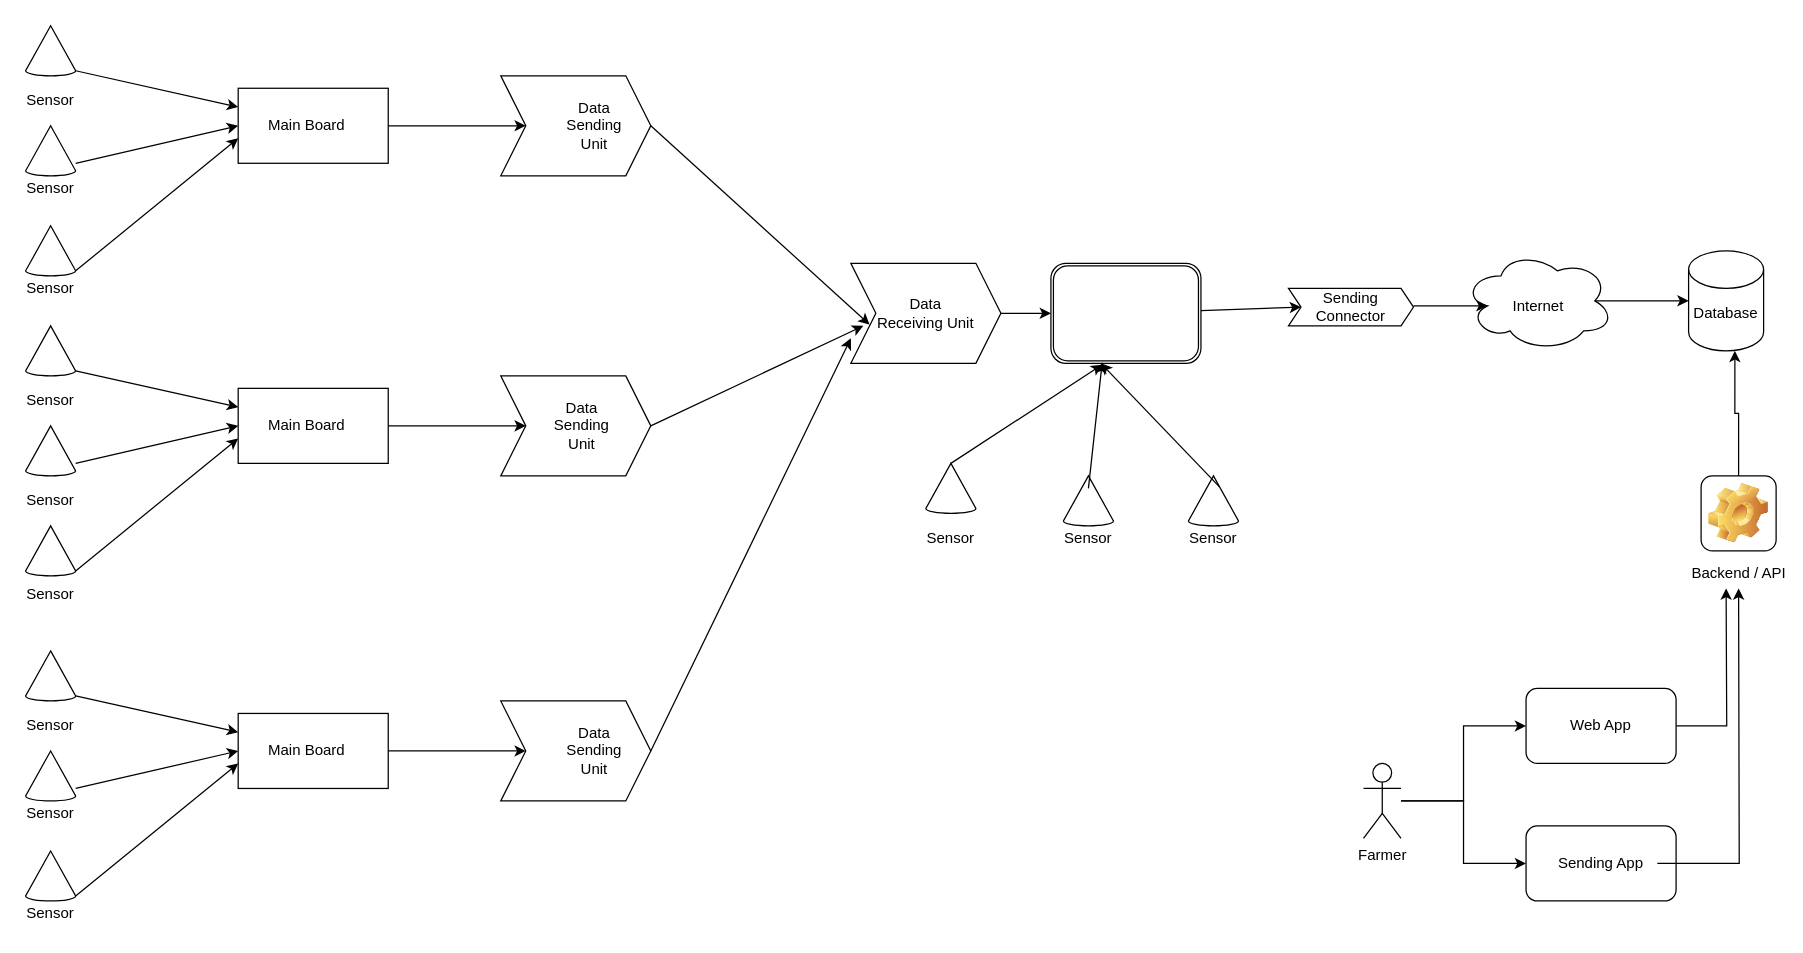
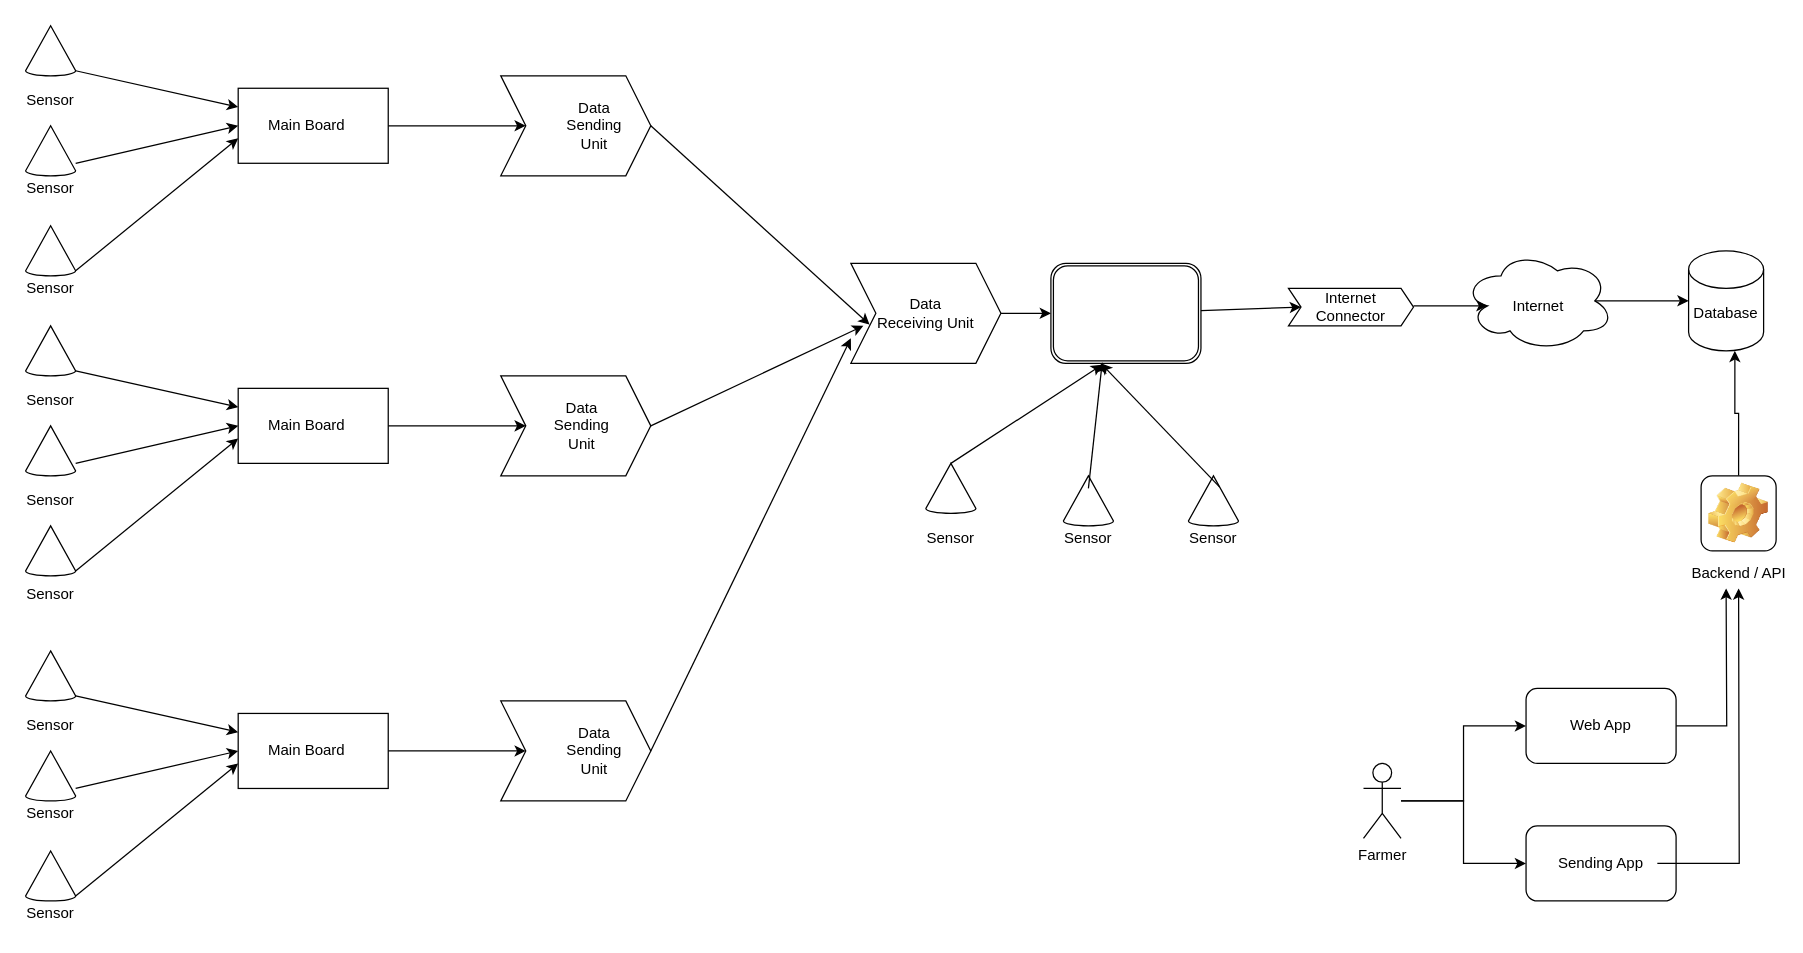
node "Sending Connector": label "Sending Connector" -> "Internet Connector"
